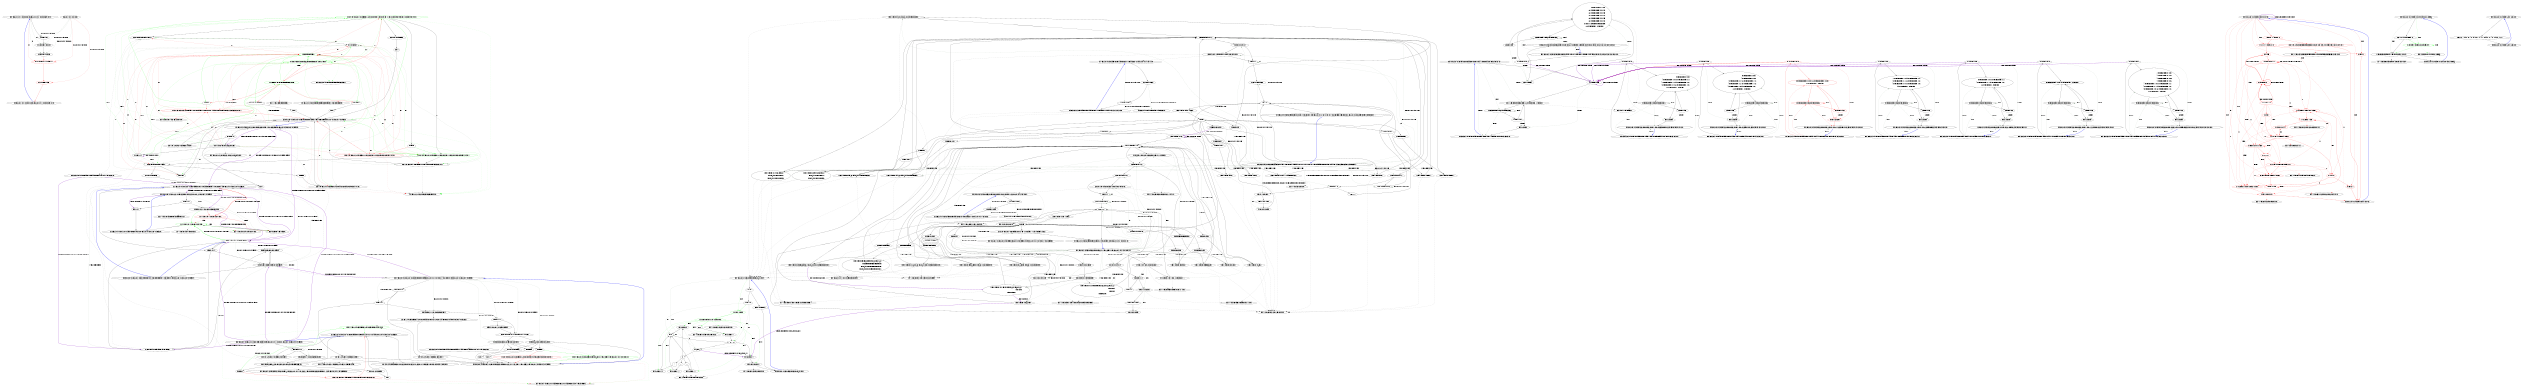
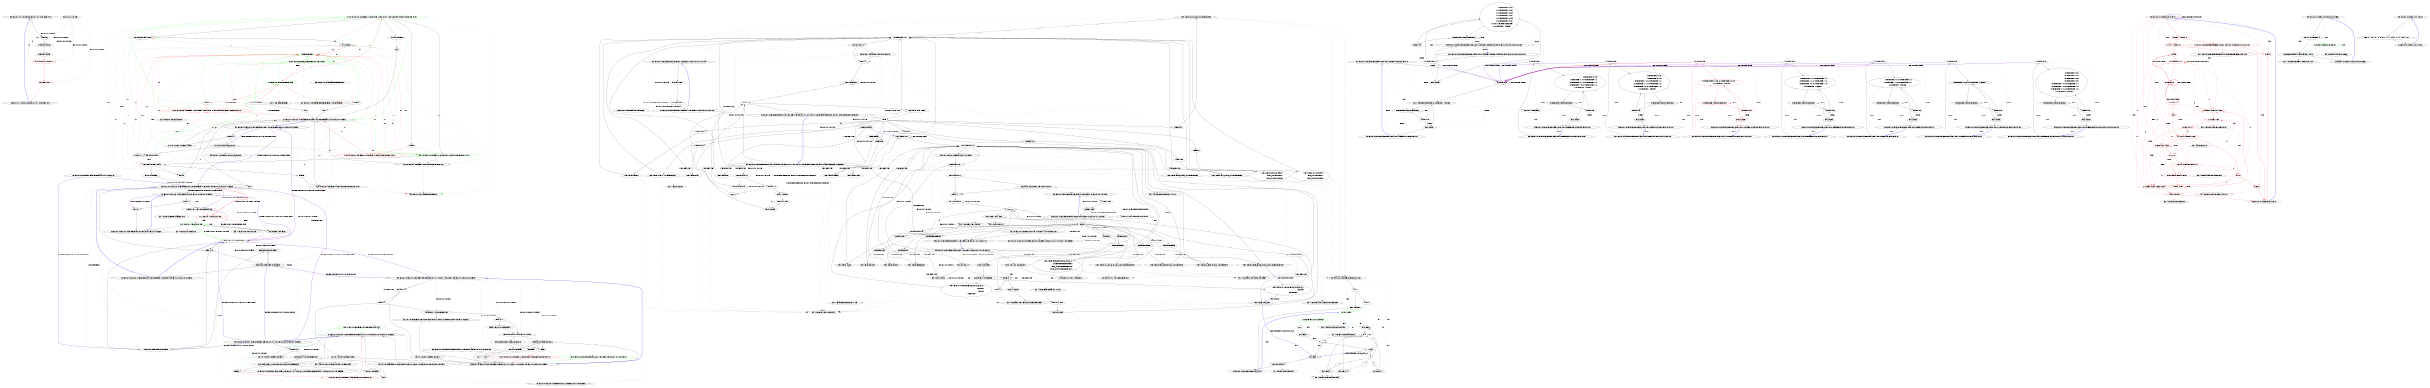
node "writer.WriteLine(''unknown: '' + inline.Tag.ToString())": label "writer.WriteLine(''unknown: '' + inline.Tag.ToString())" -> "writer.WriteLine(''unknown: '' + inline.Peek.ToString())"
edge "Exit CommonMark.Formatter.Printer.format_str(string)" -> "Entry CommonMark.Formatter.Printer.format_str(string)": now "Exit CommonMark.Formatter.Printer.format_str(string)" -> "1: int len = s.Length"
